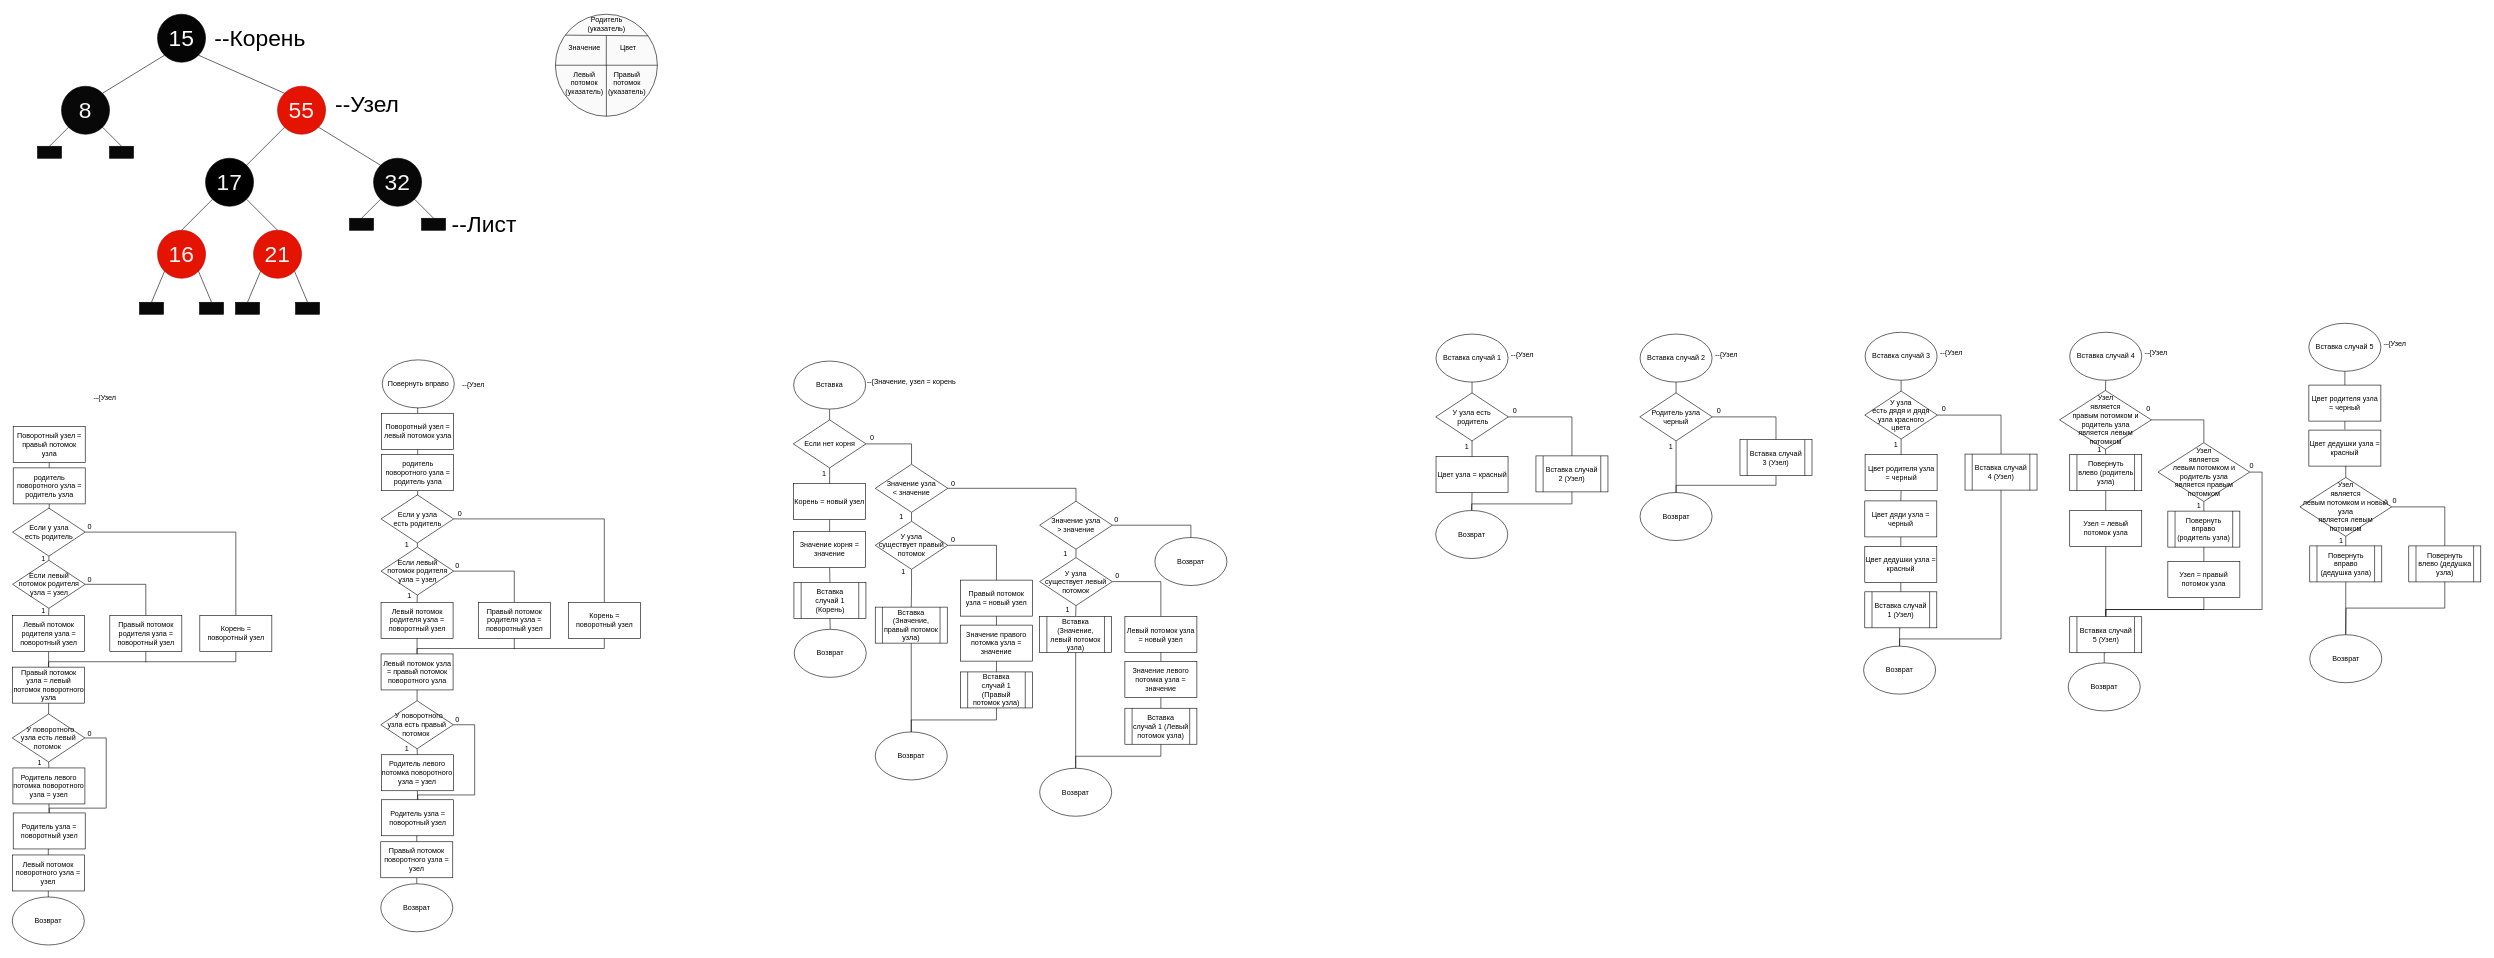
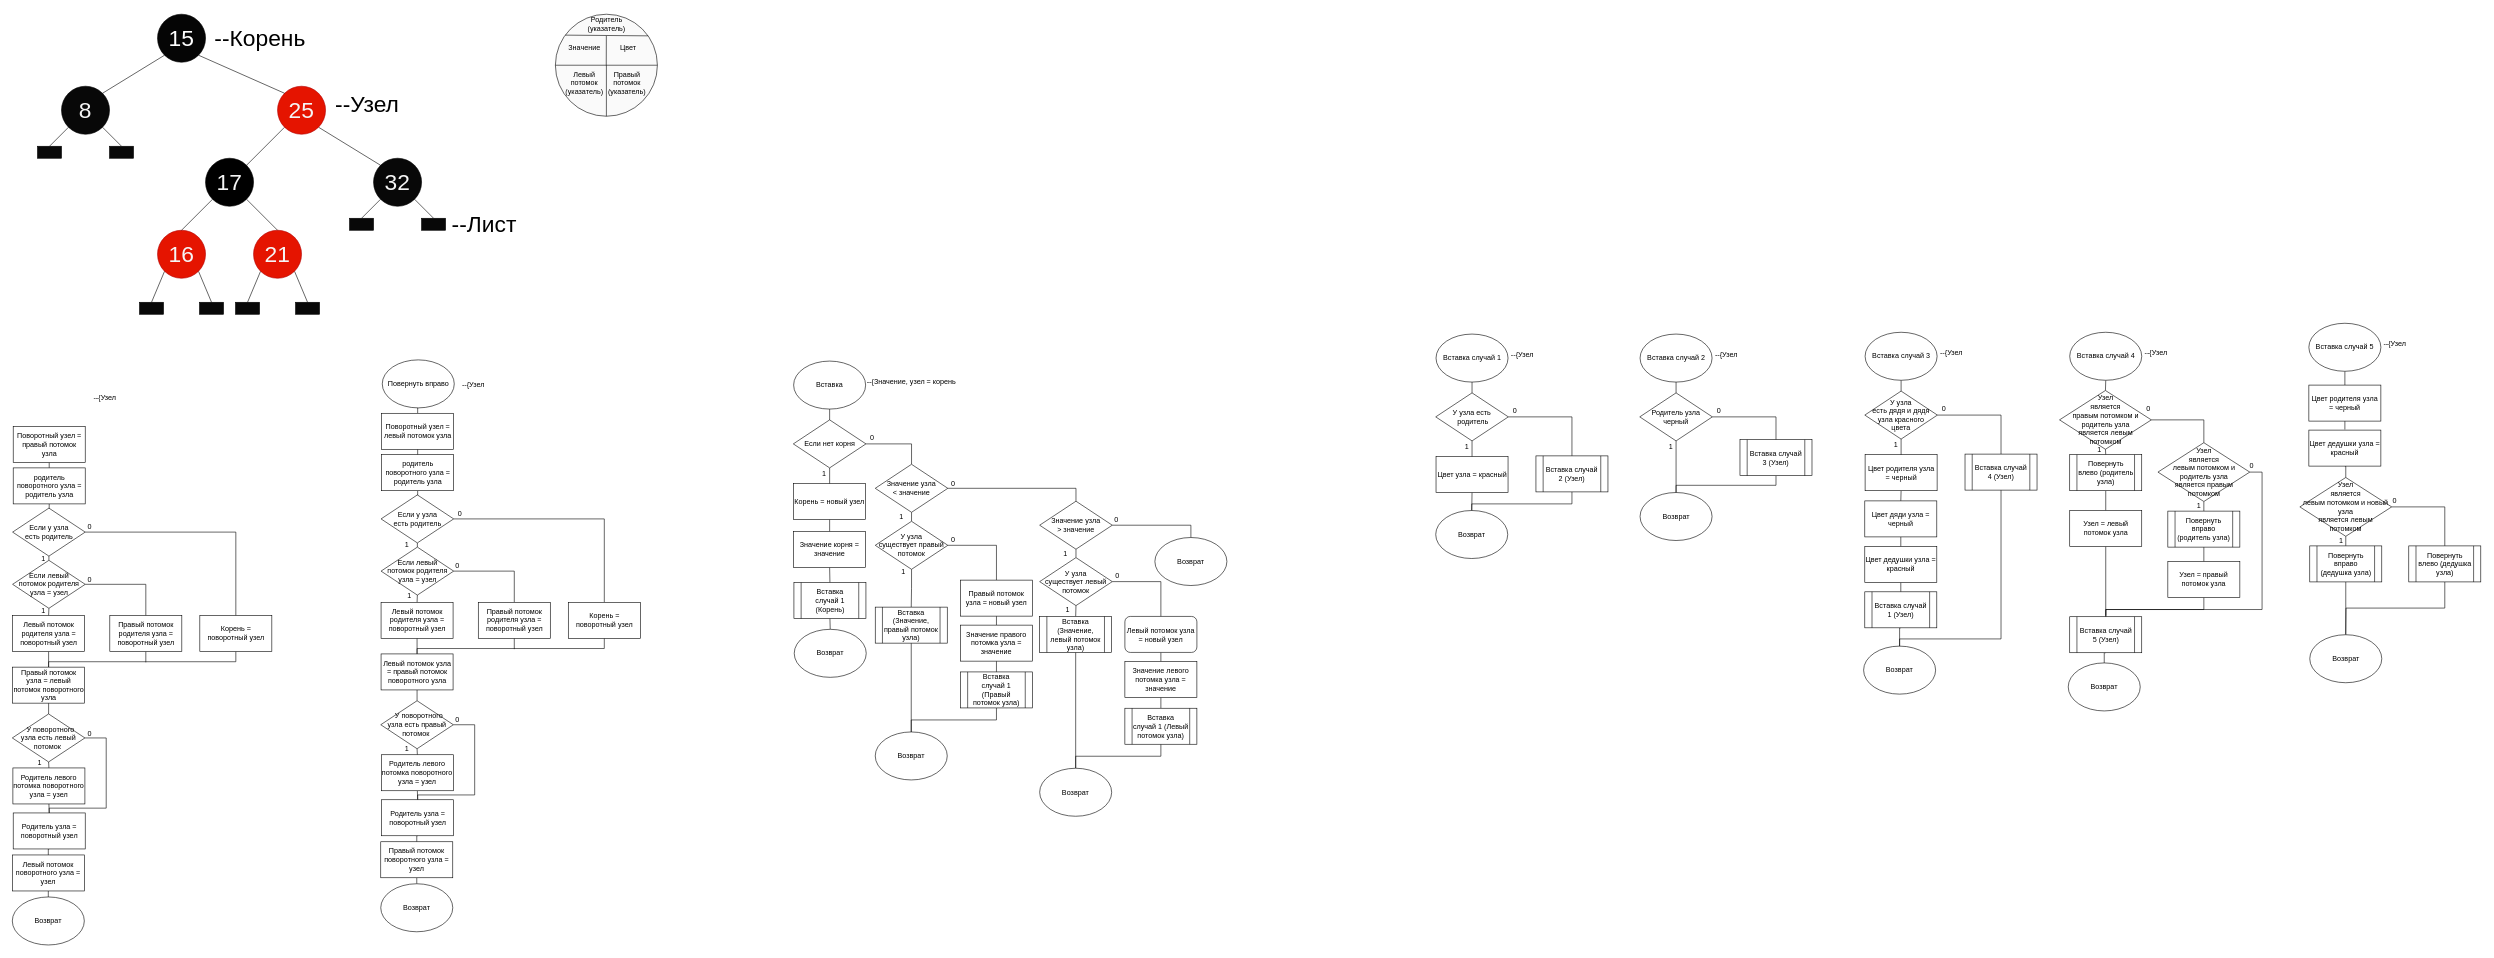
node "55": label "55" -> "25"
node "Левый потомок узла = новый узел": shape rectangle -> rounded rectangle
